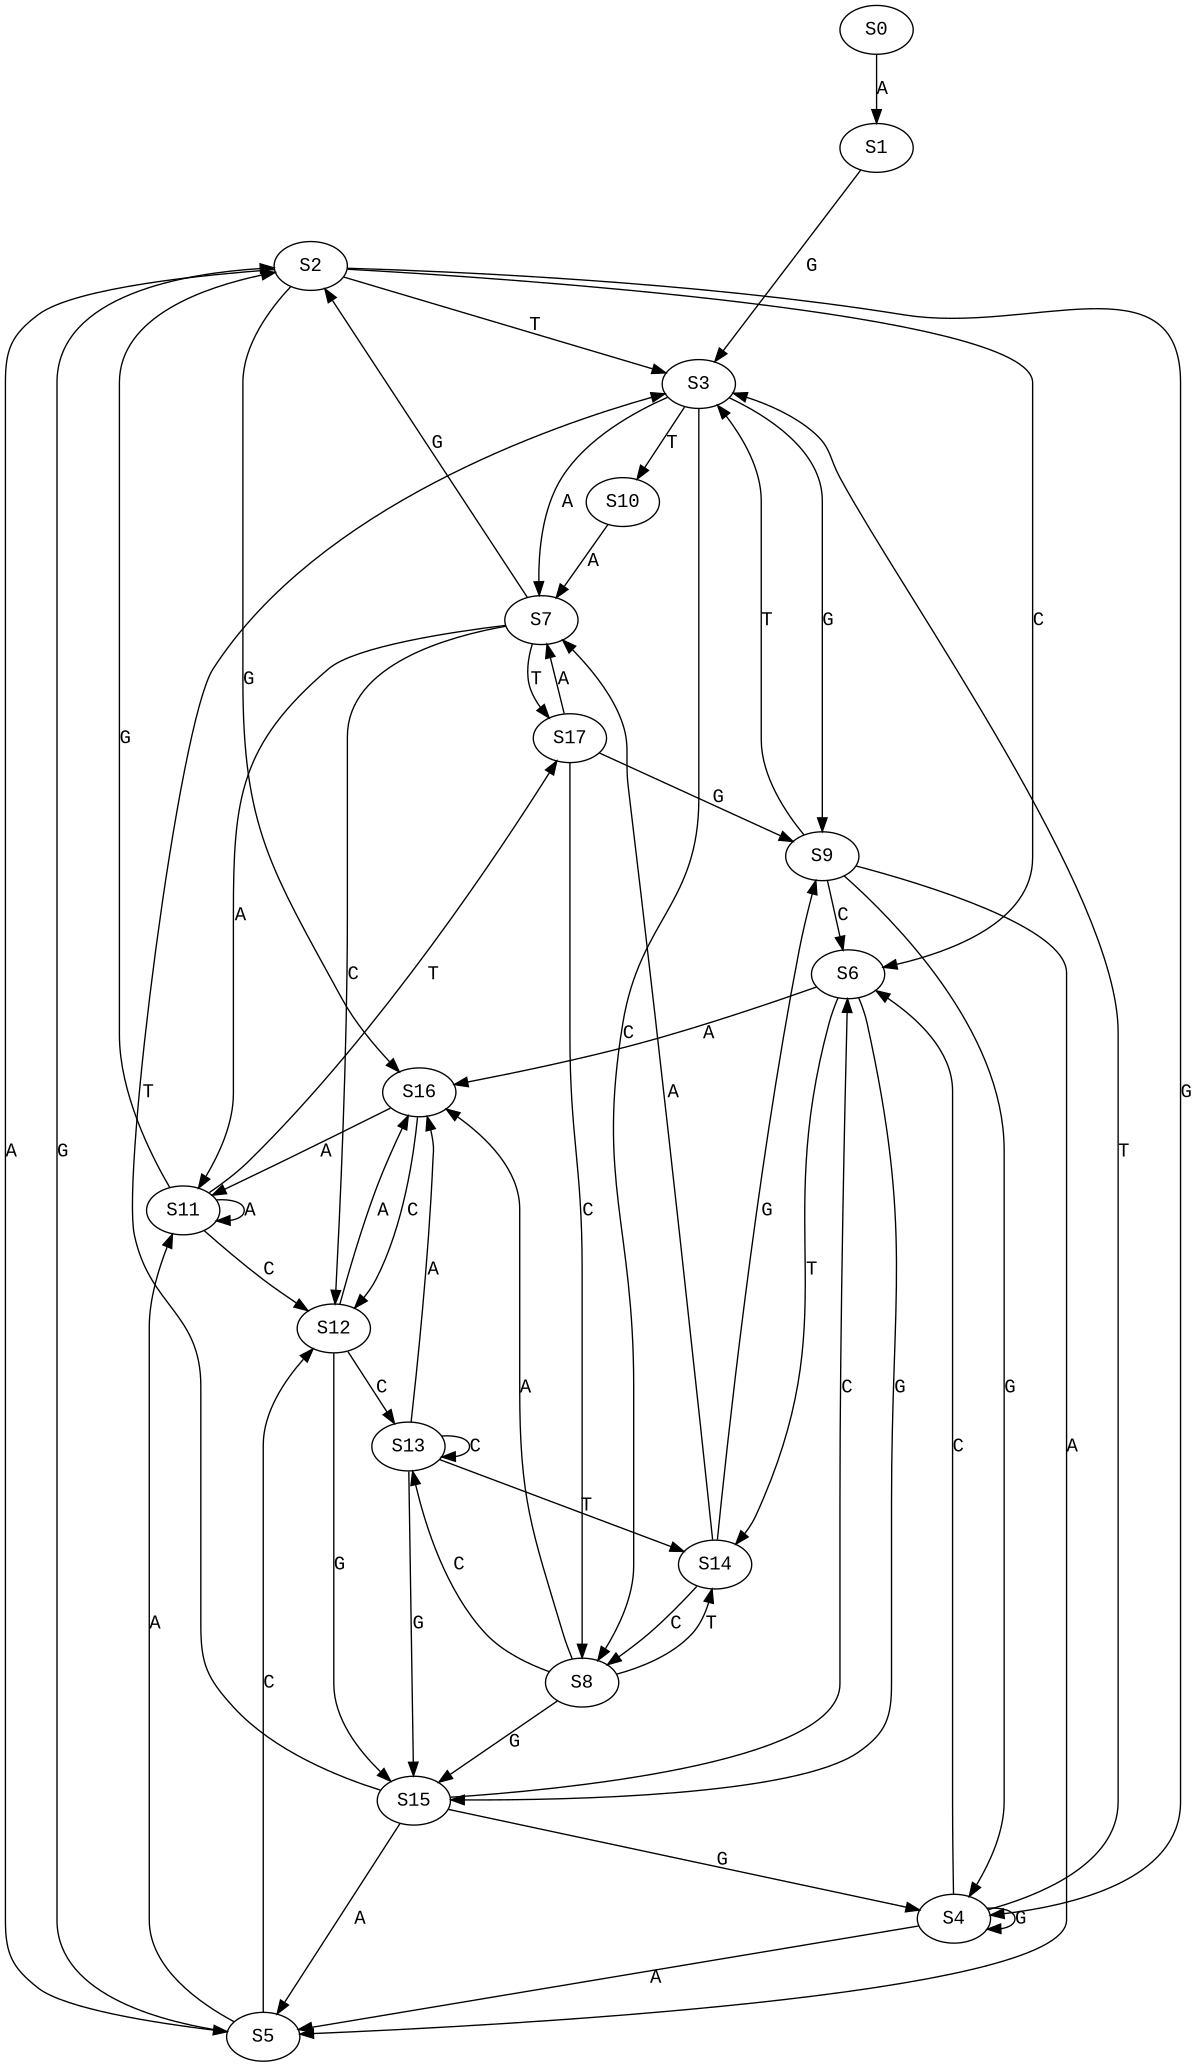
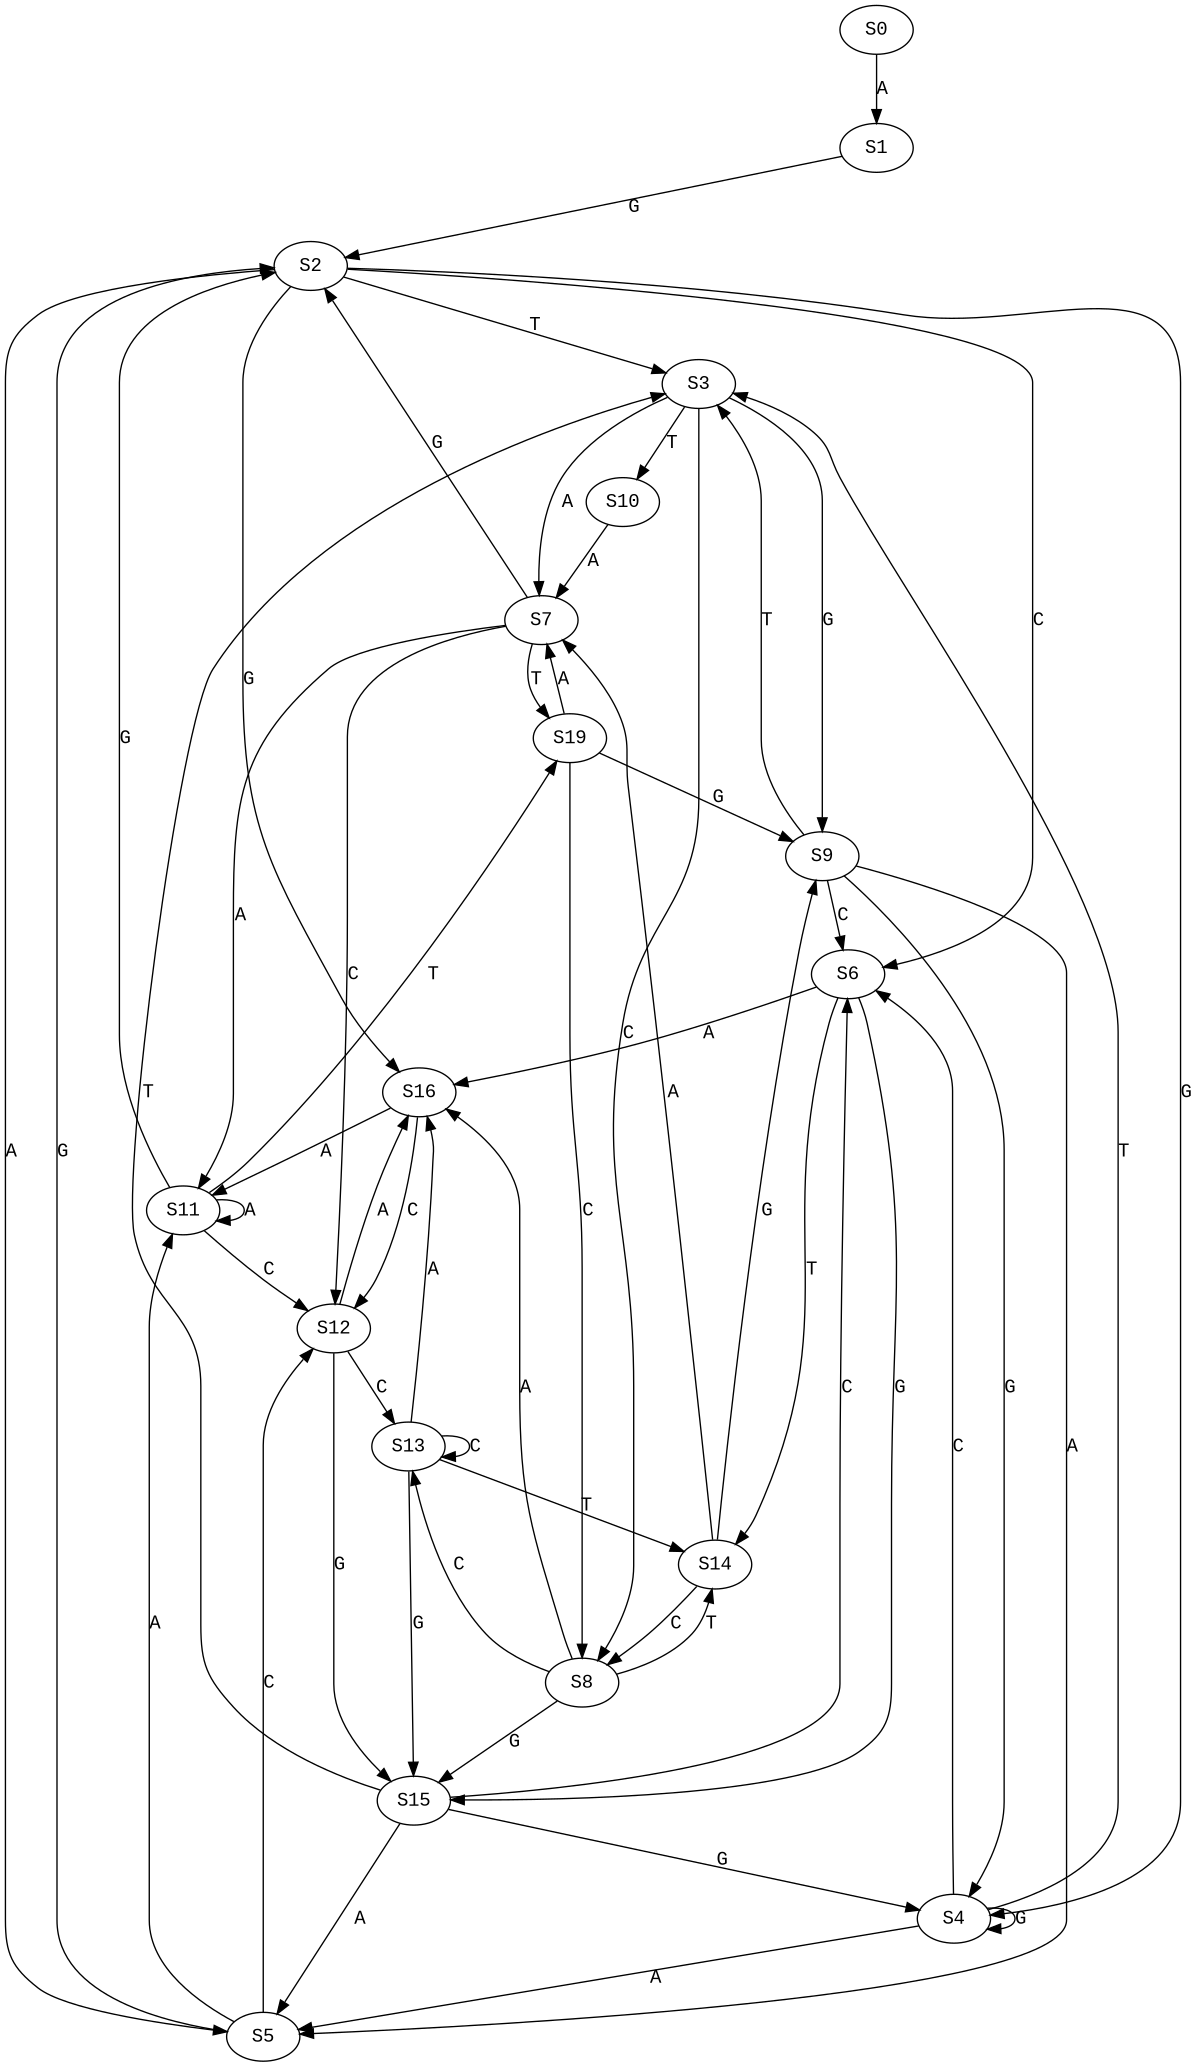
edge "S1" -> "S3": now "S1" -> "S2"
node "S17": label "S17" -> "S19"
